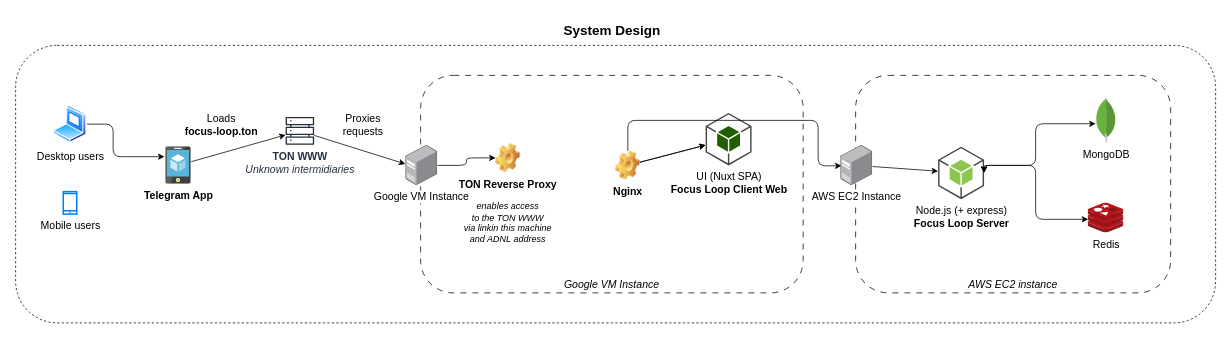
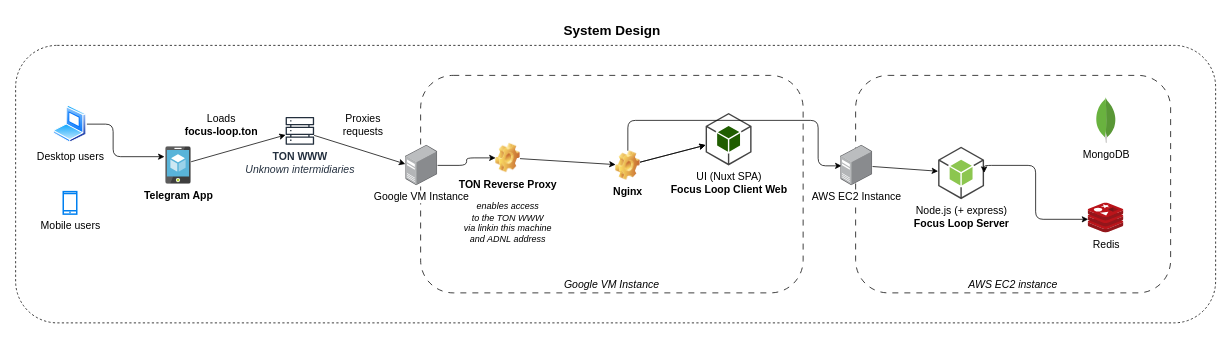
edge "MongoDB" -- "Node.js (+ express) Focus Loop Server": removed
edge "TON Reverse Proxy enables access to the TON WWW via linkin this machine and ADNL address" -> "Nginx": added
